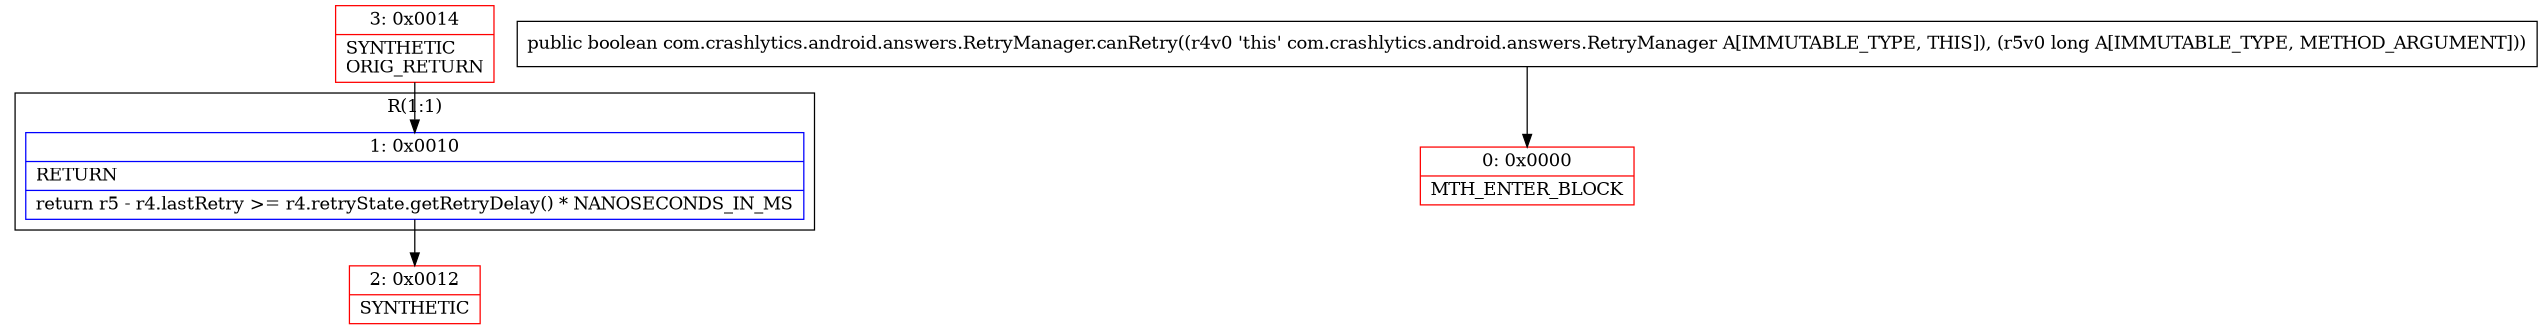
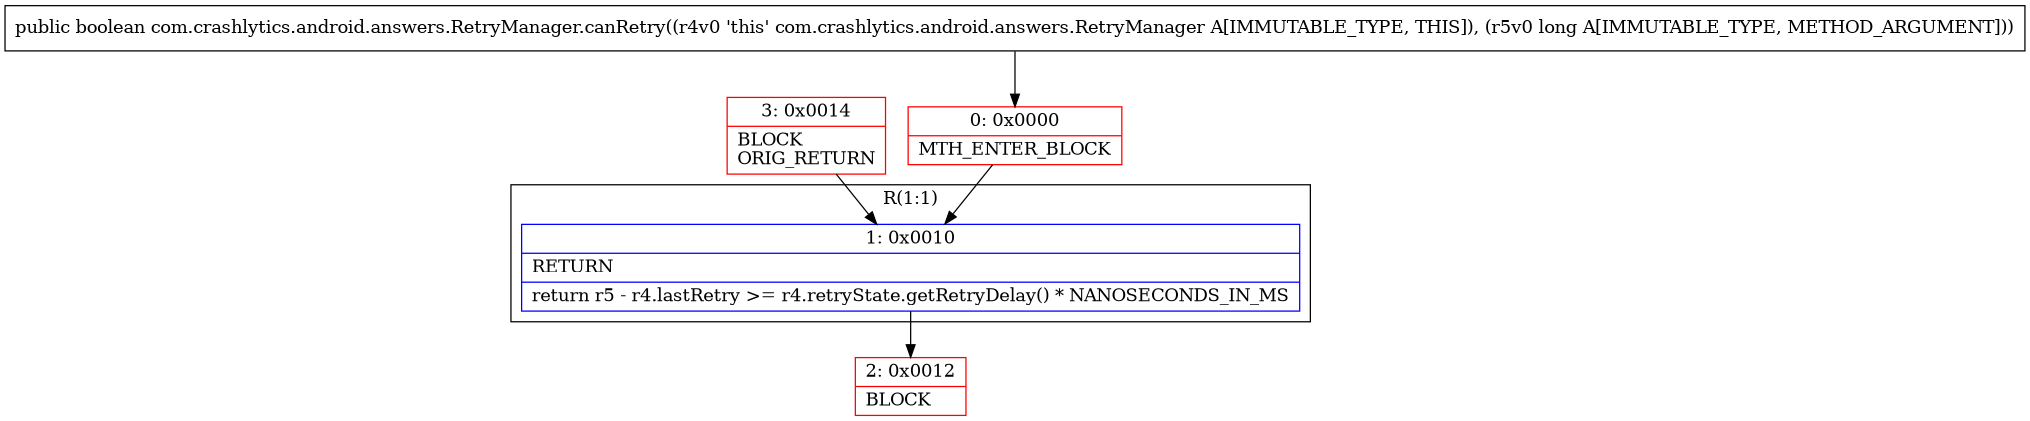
node "3: 0x0014": text "SYNTHETIC" -> "BLOCK"
edge "0: 0x0000" -> "1: 0x0010": added
node "2: 0x0012": text "SYNTHETIC" -> "BLOCK"
